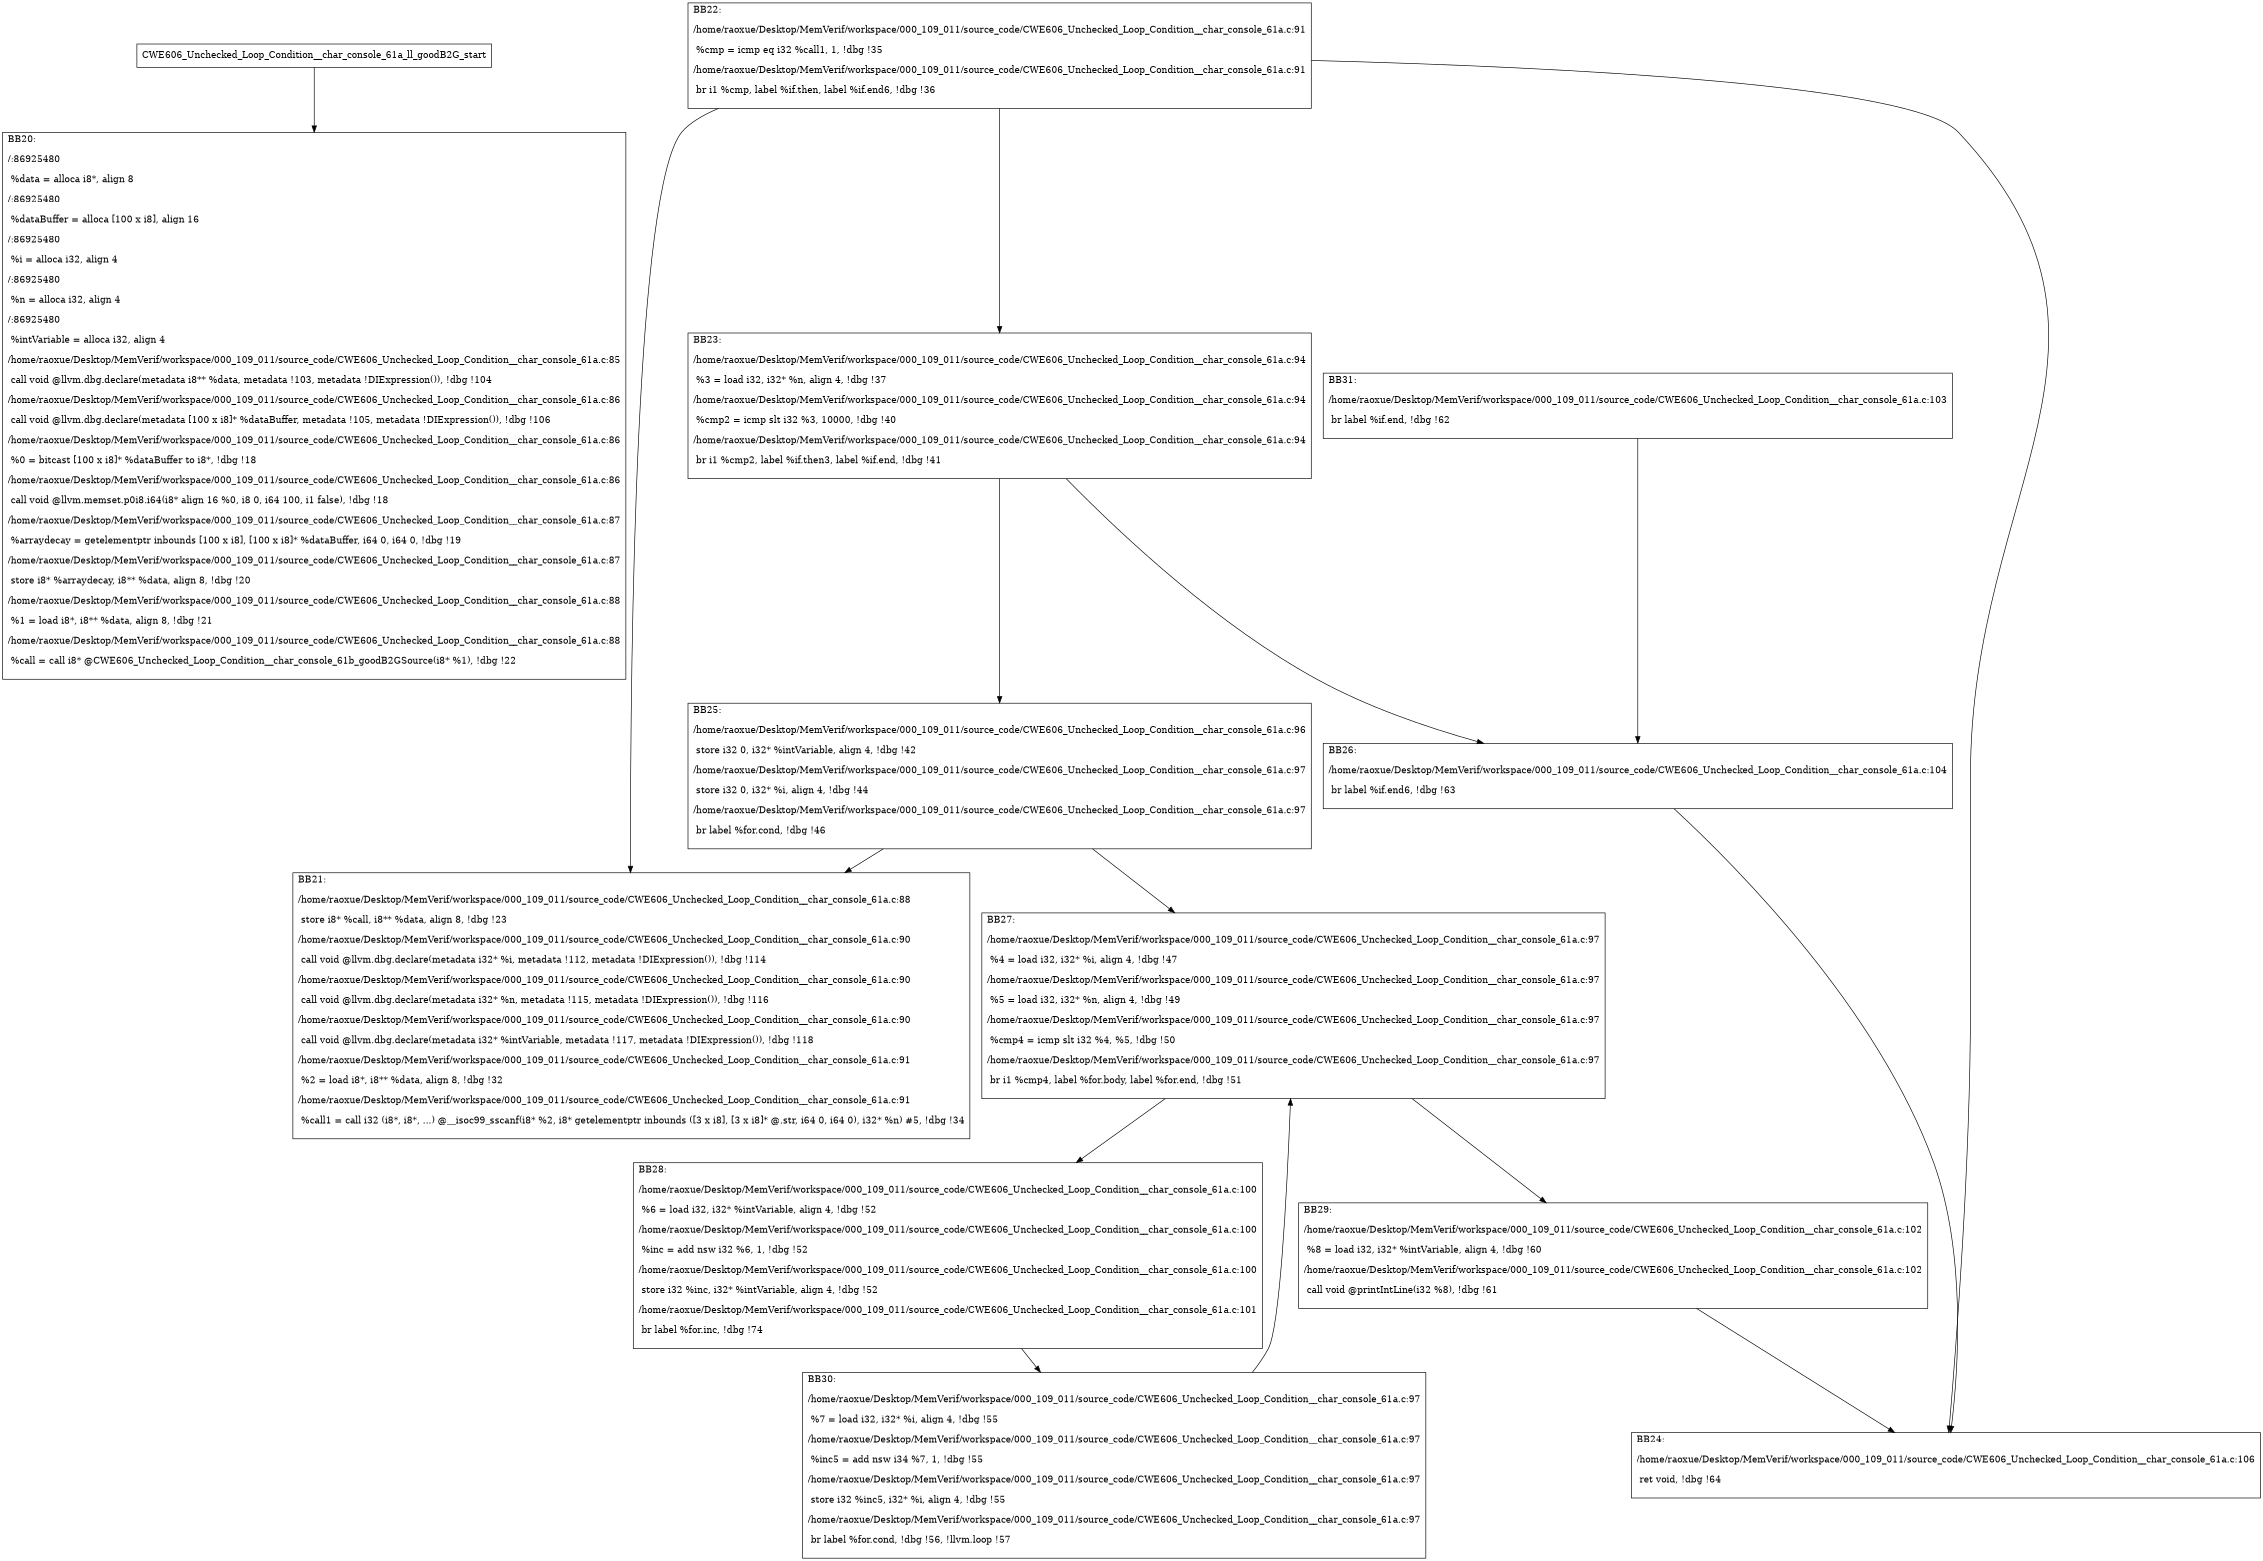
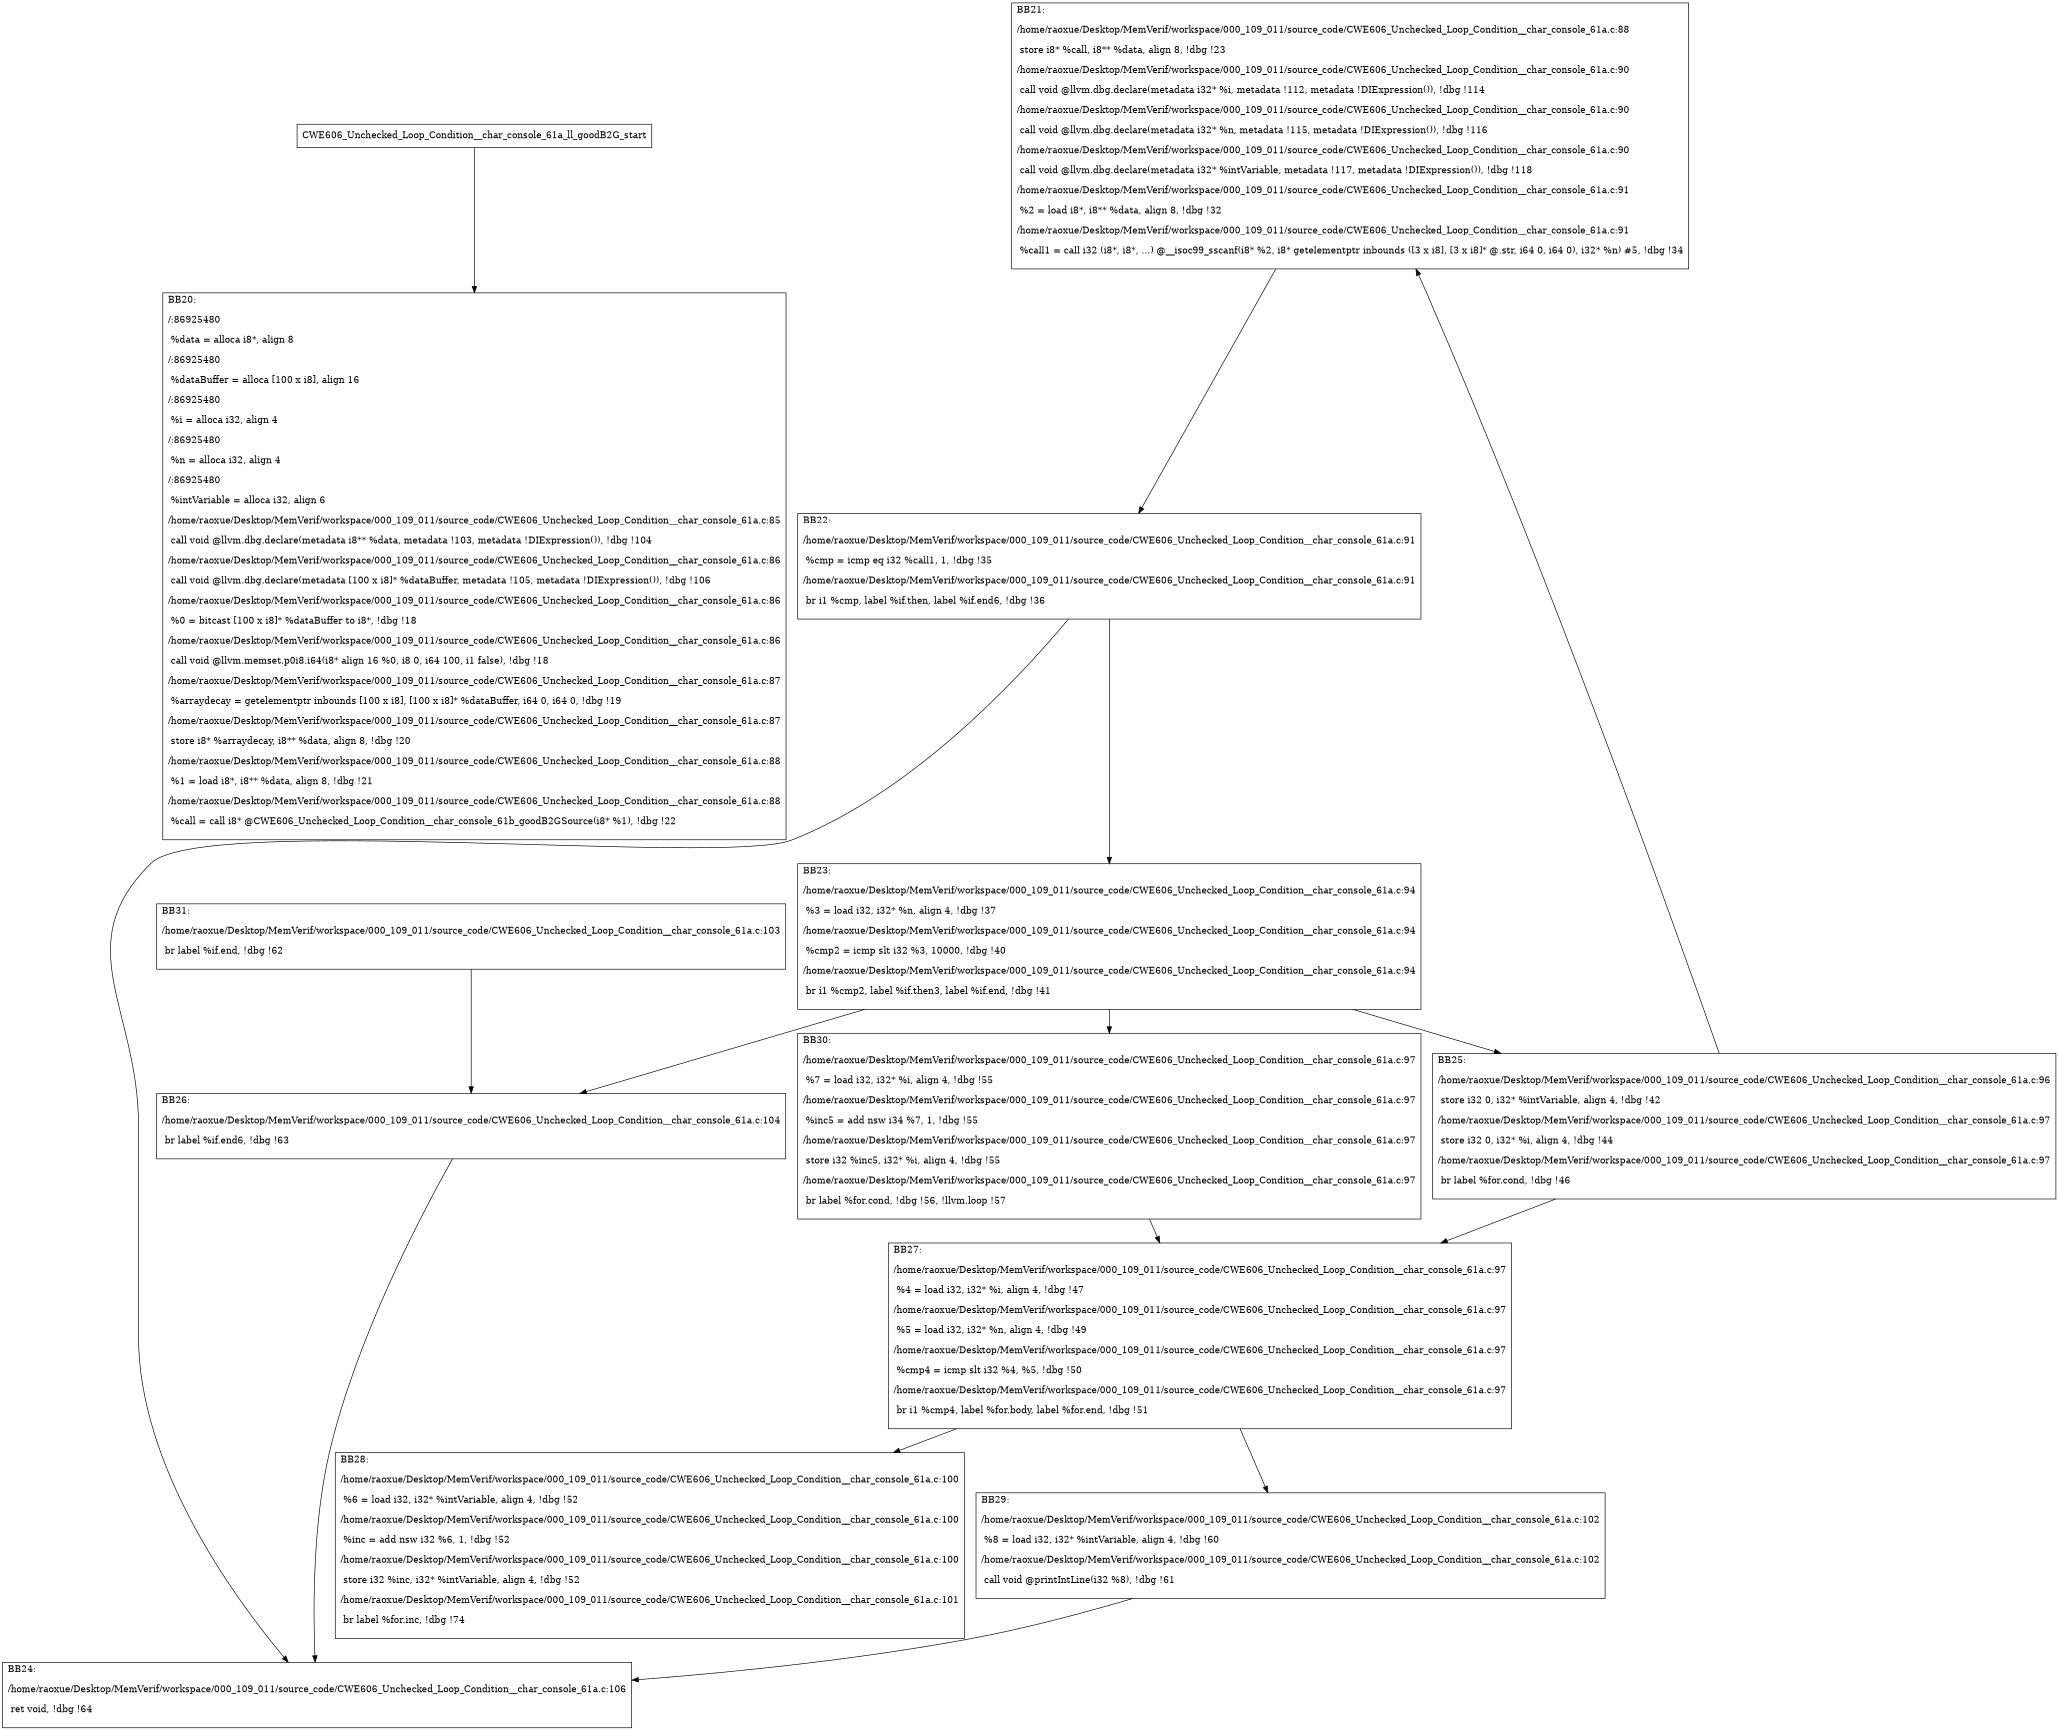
node "BB20:": text "%intVariable = alloca i32, align 4" -> "%intVariable = alloca i32, align 6"
edge "BB22:" -> "BB21:": reversed
edge "BB28:" -> "BB30:": now "BB23:" -> "BB30:"
